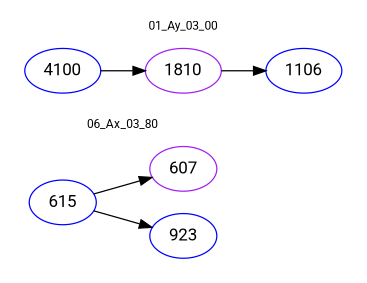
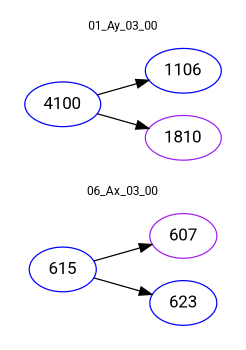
edge "1810" -> "1106": now "4100" -> "1106"
cluster "06_Ax_03_80": label "06_Ax_03_80" -> "06_Ax_03_00"
node "923": label "923" -> "623"
